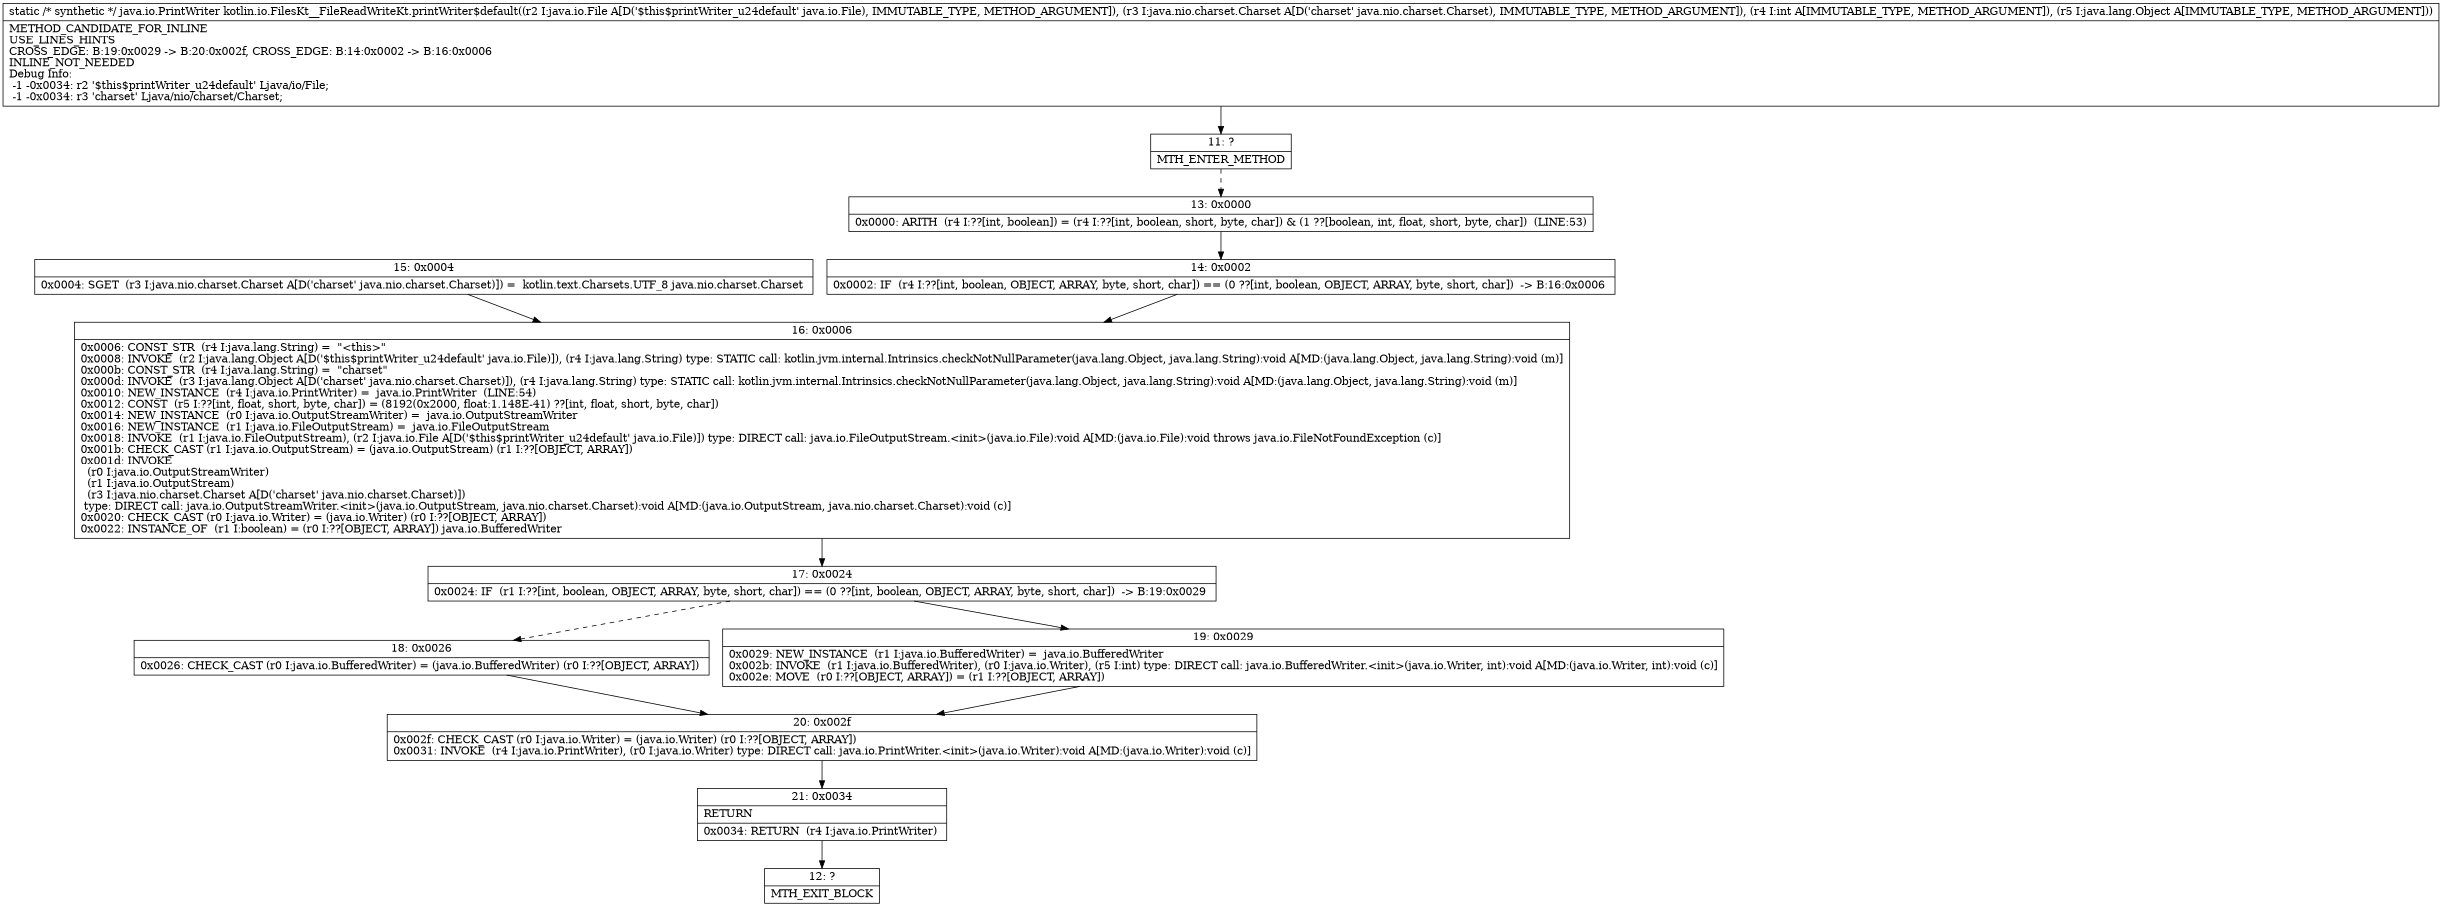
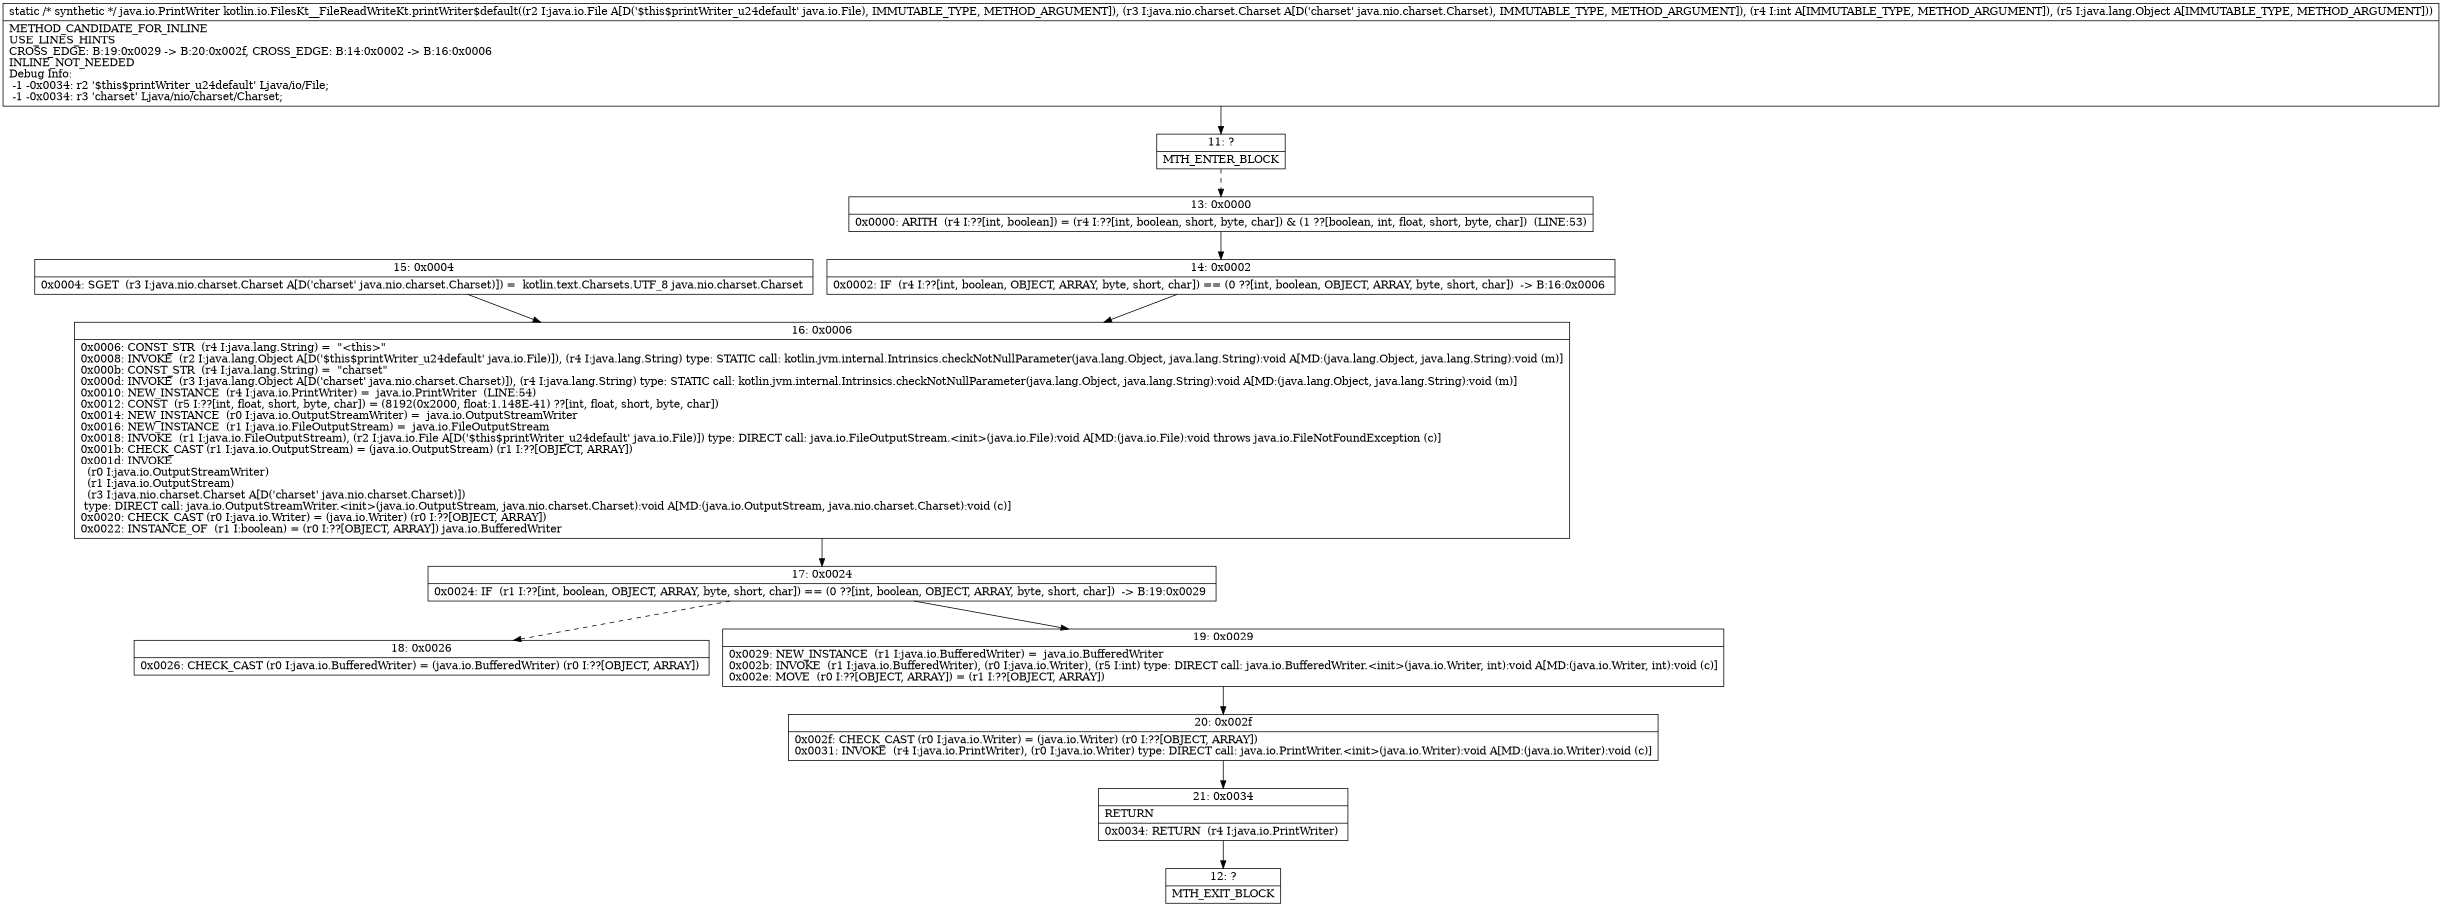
node "11: ?": text "MTH_ENTER_METHOD" -> "MTH_ENTER_BLOCK"
edge "18: 0x0026" -> "20: 0x002f": removed
